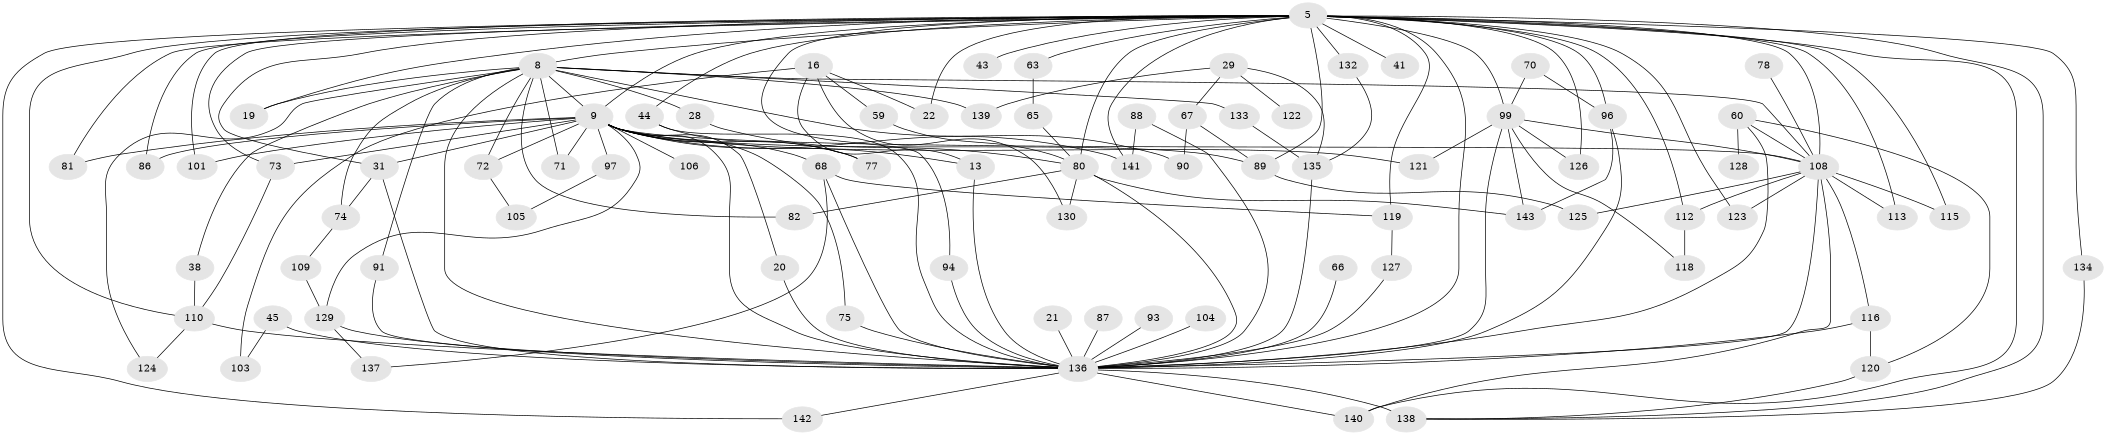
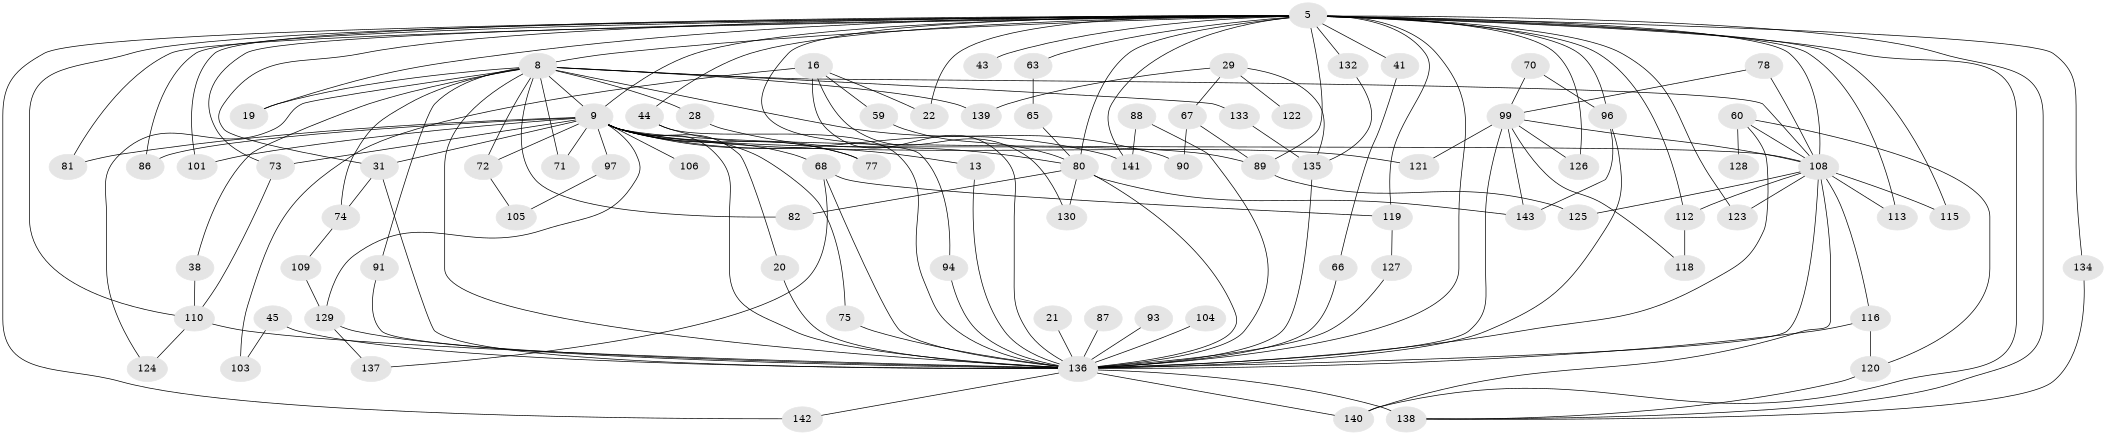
edge "5" -- "99": now "78" -- "99"
edge "16" -- "13": now "16" -- "136"
edge "41" -- "66": added
